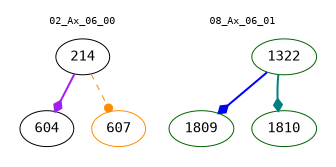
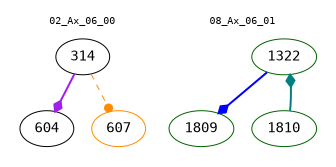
node "214": label "214" -> "314"
edge "1322" -> "1810": reversed
